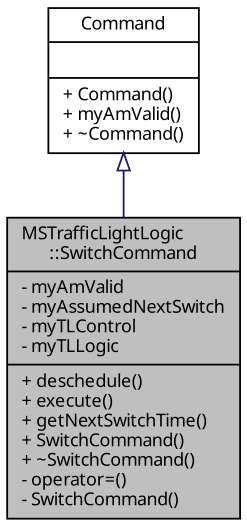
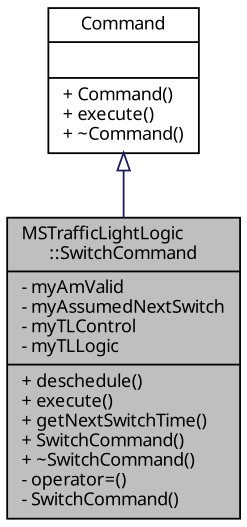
node "Command": text "+ myAmValid()" -> "+ execute()"
